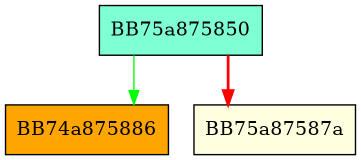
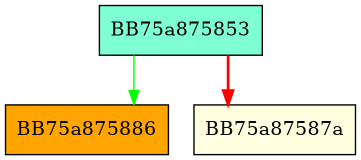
node "BB75a875850": label "BB75a875850" -> "BB75a875853"
node "BB74a875886": label "BB74a875886" -> "BB75a875886"
